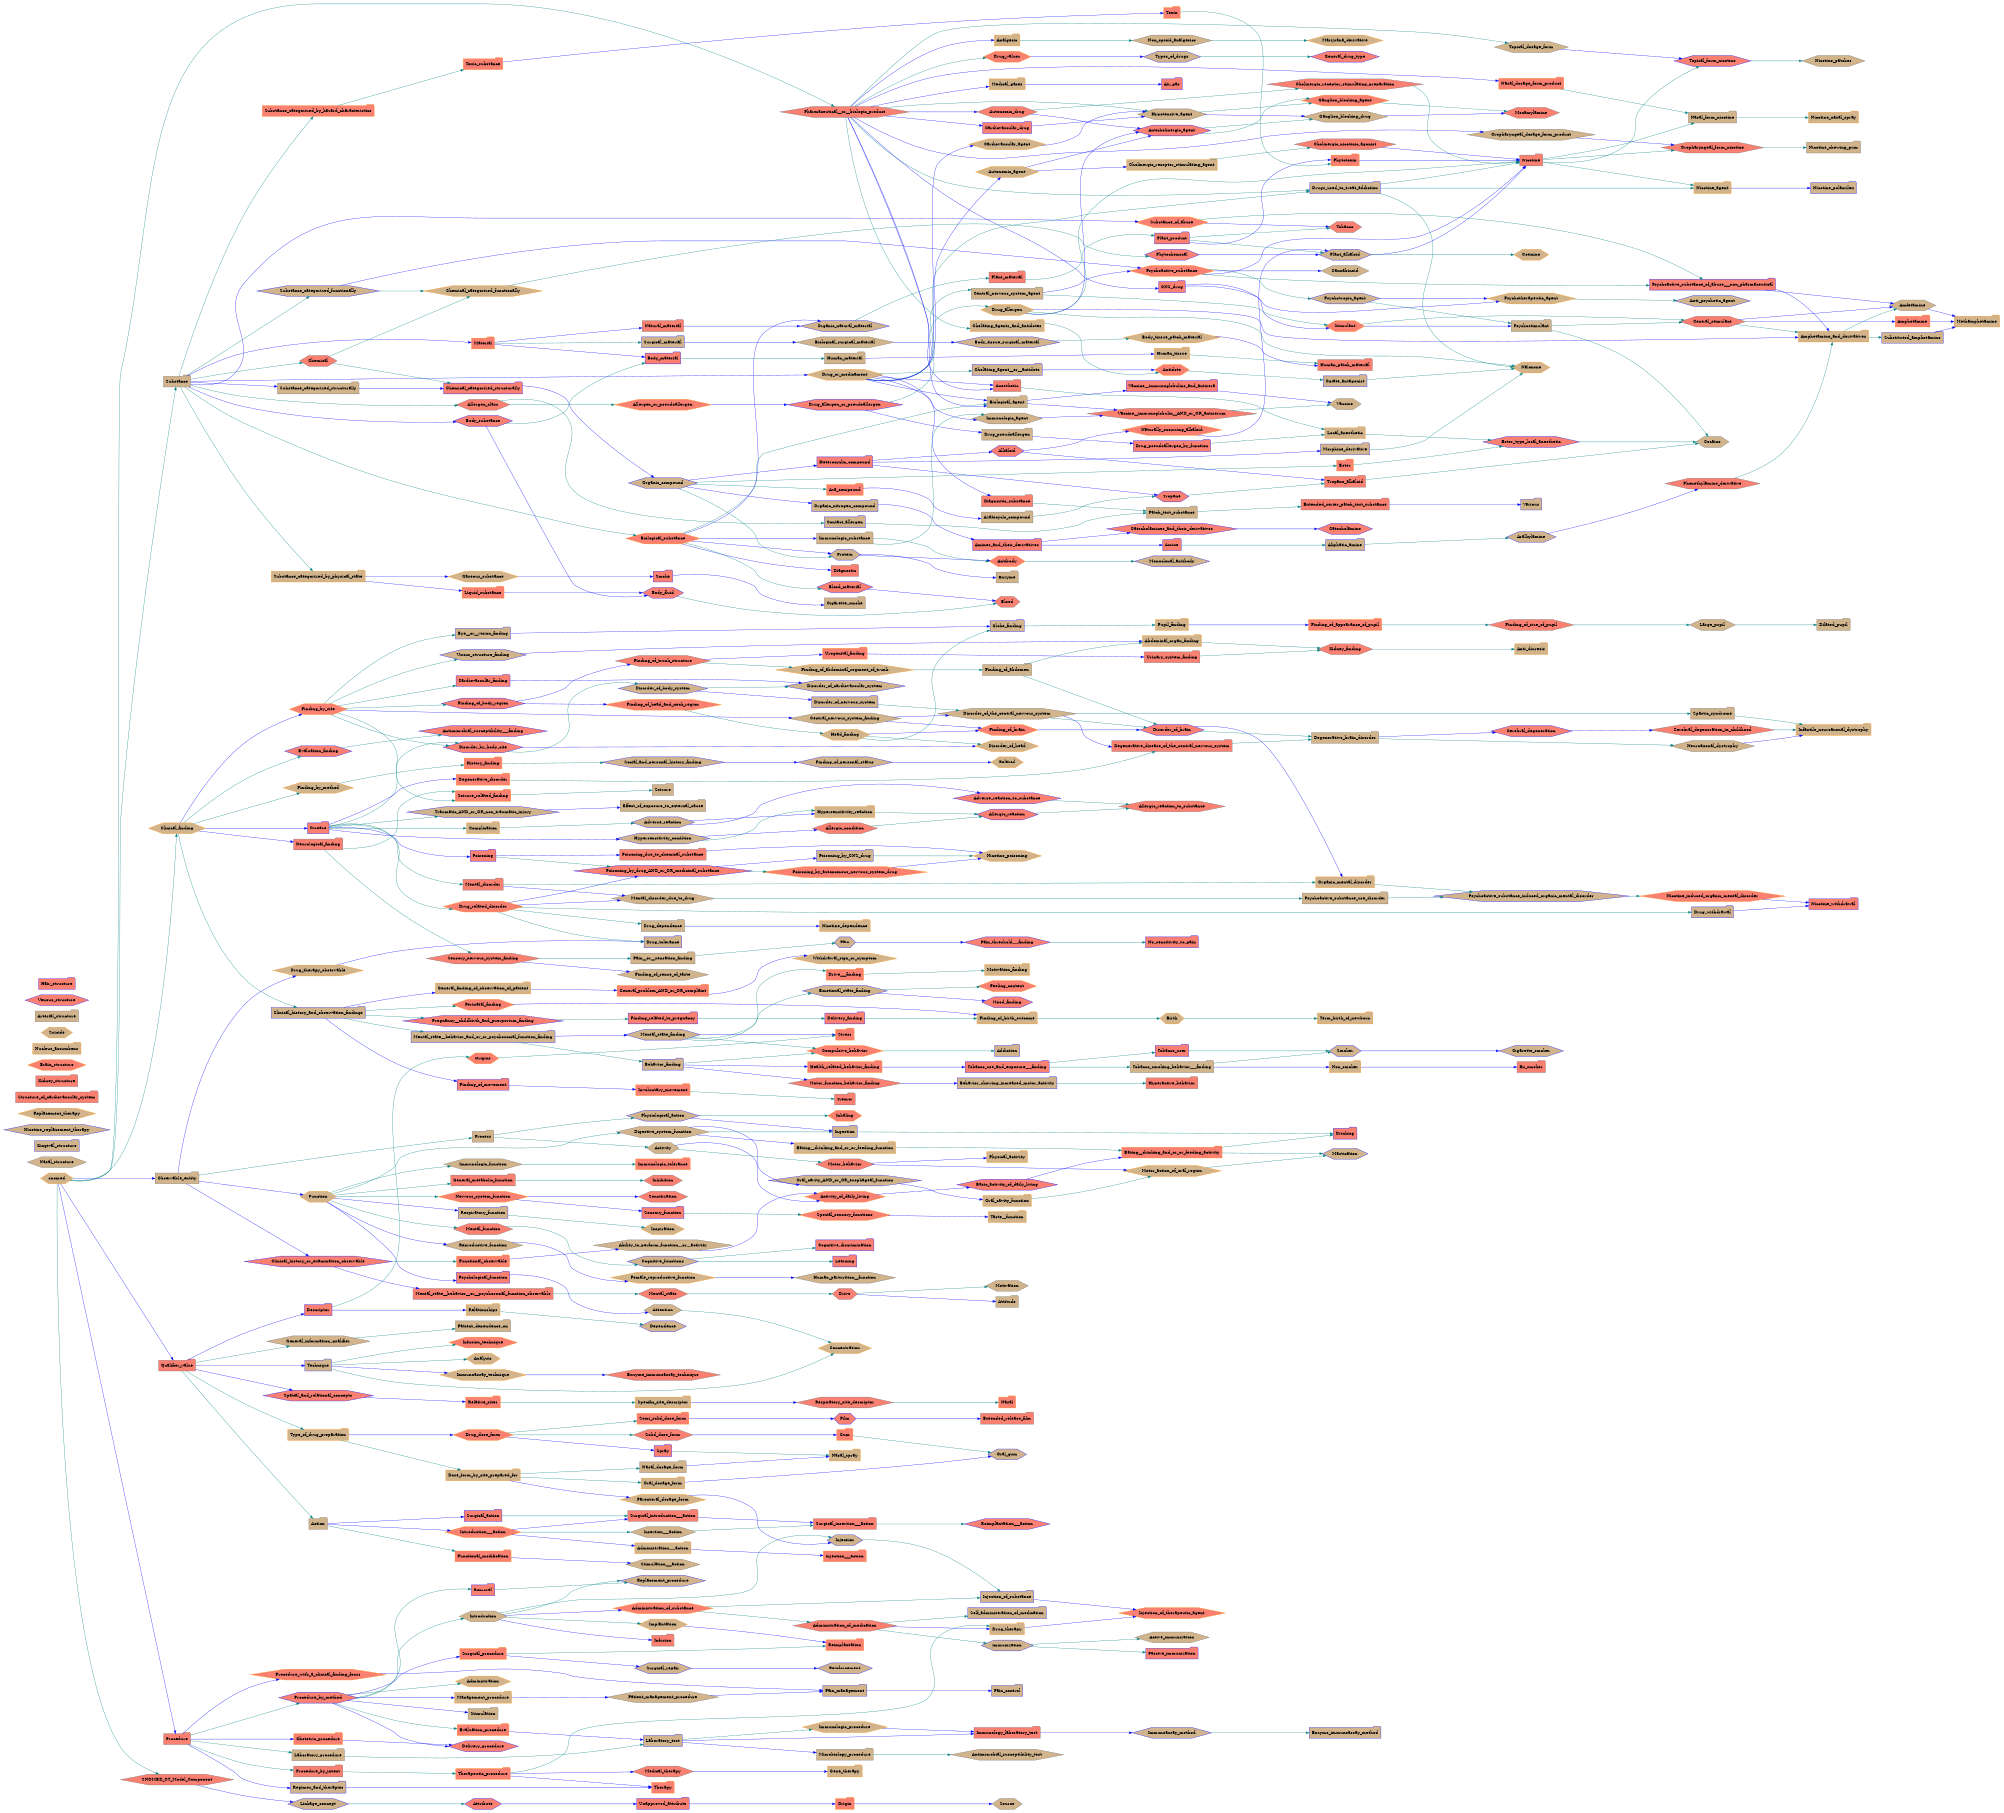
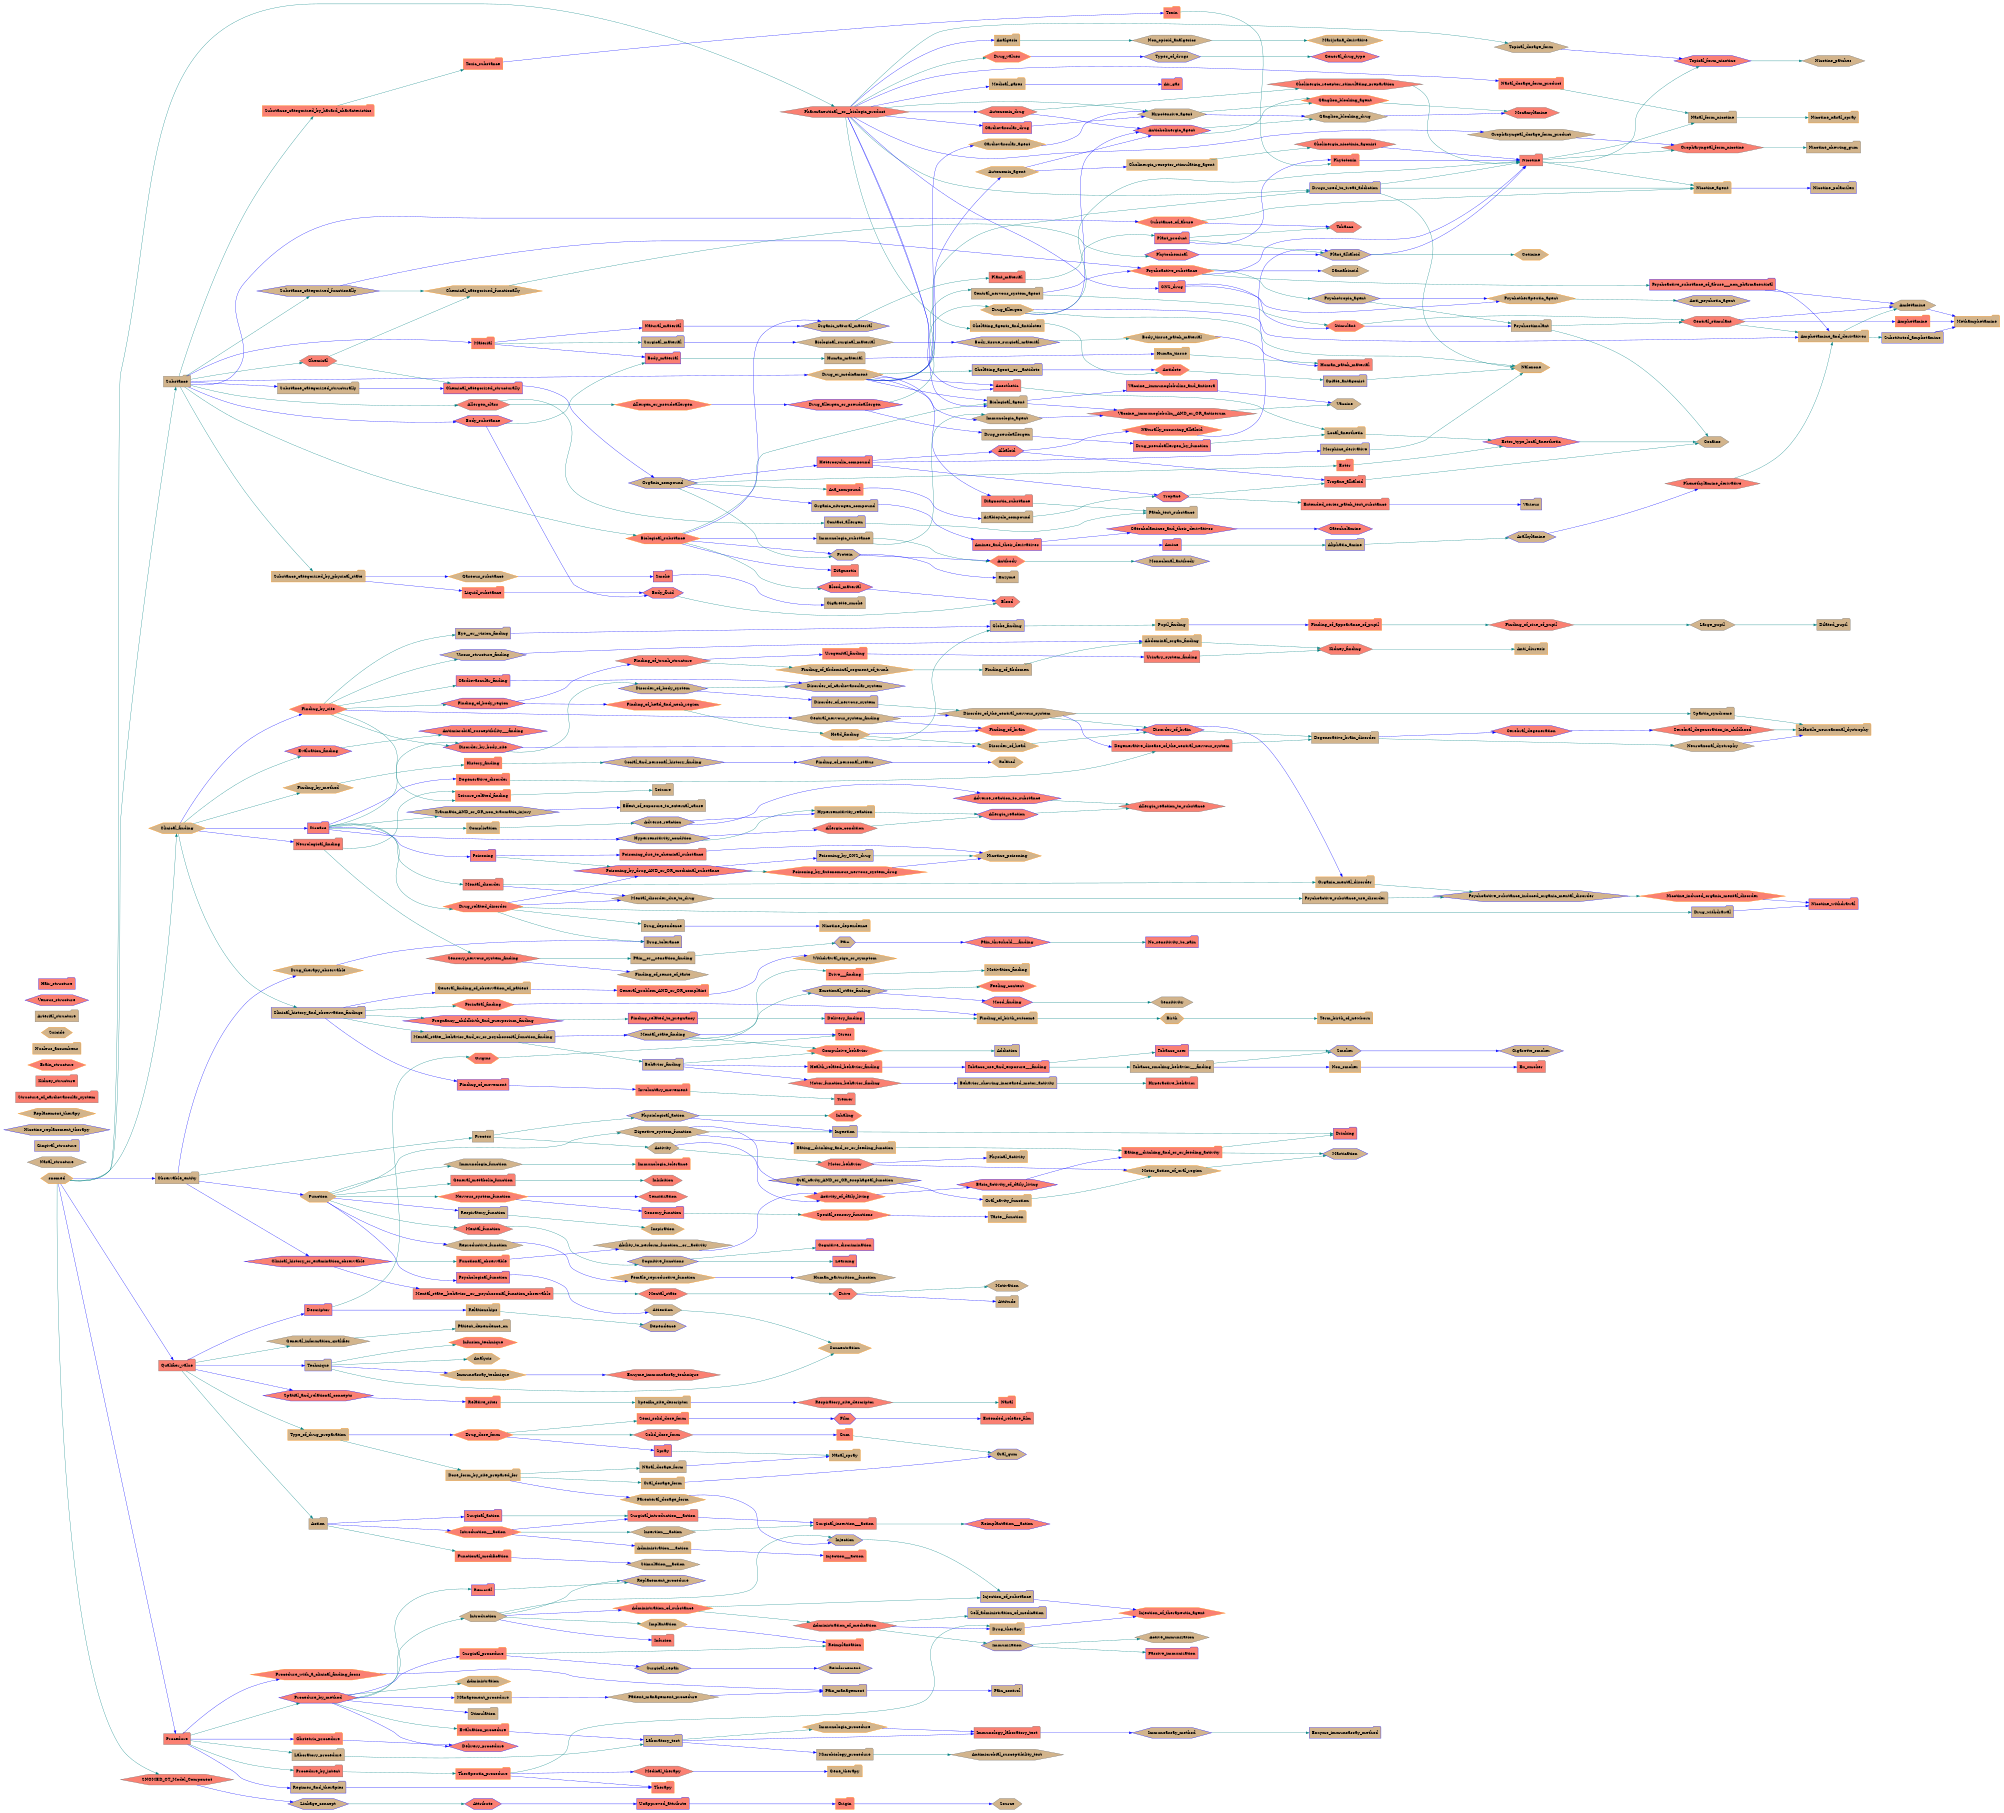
edge "Substance_of_abuse" -> "Psychoactive_substance_of_abuse___non_pharmaceutical": now "Substance_of_abuse" -> "Nicotine_agent"
edge "Patch_test_substance" -> "Extended_series_patch_test_substance": now "Tropane" -> "Extended_series_patch_test_substance"
edge "Finding_of_abdomen" -> "Disorder_of_brain": now "Disorder_of_head" -> "Disorder_of_brain"
node "Sensitivity": added
